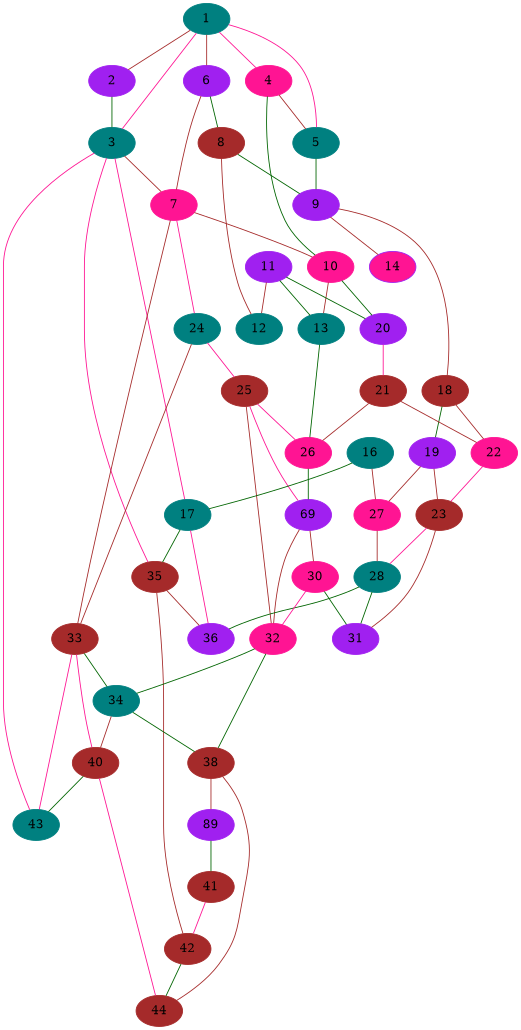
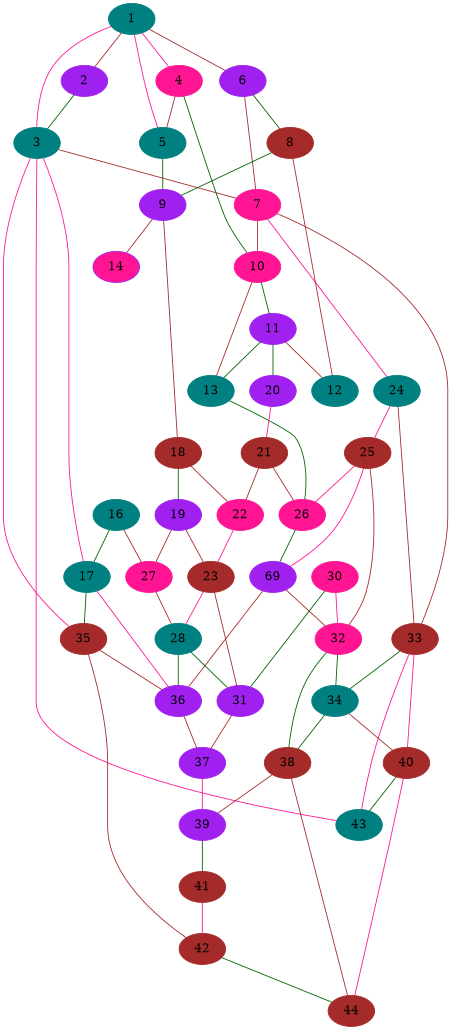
edge "10" -- "20": now "10" -- "11"
edge "69" -- "30": now "69" -- "36"
node "37": added
node "89": label "89" -> "39"
